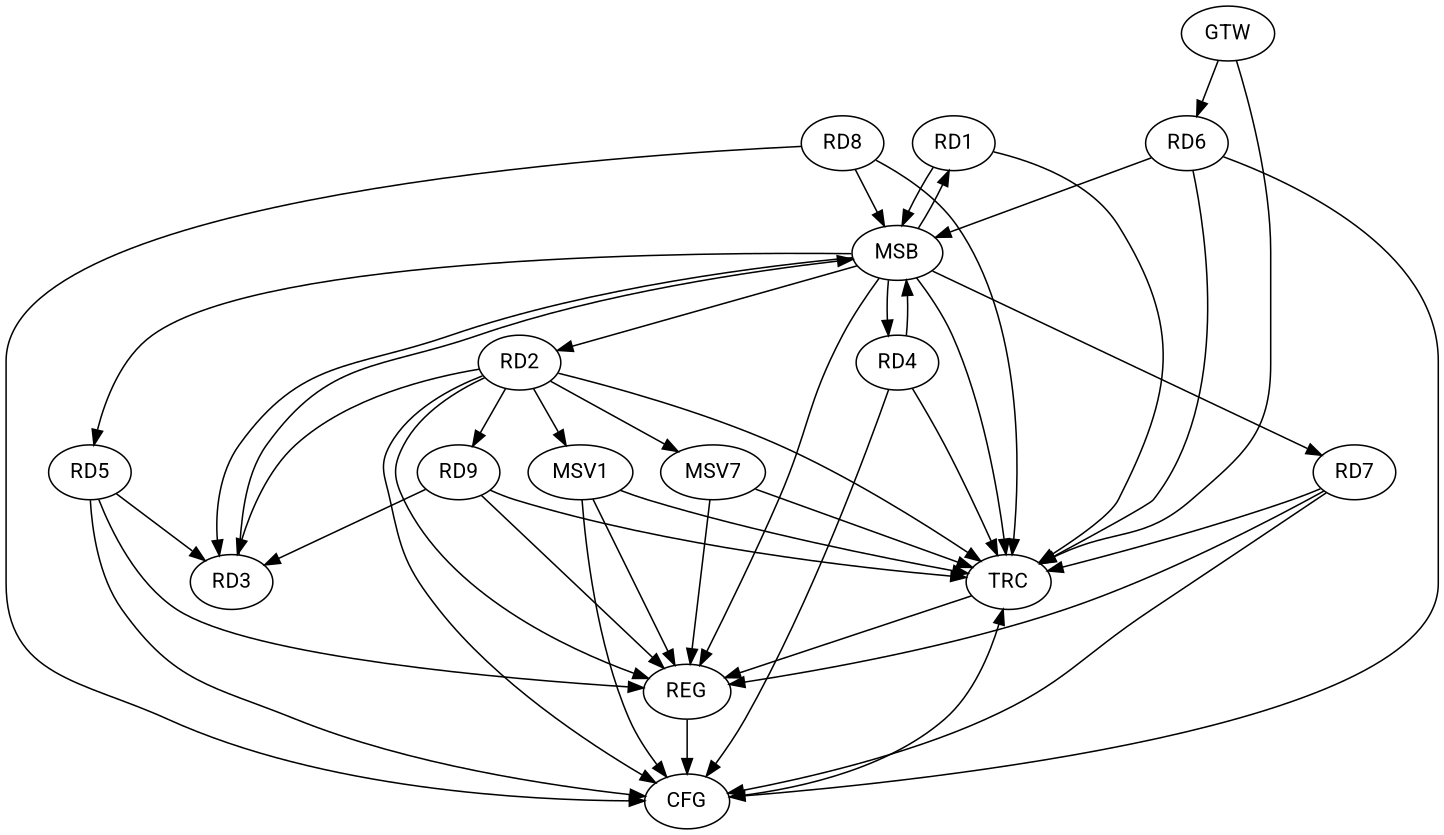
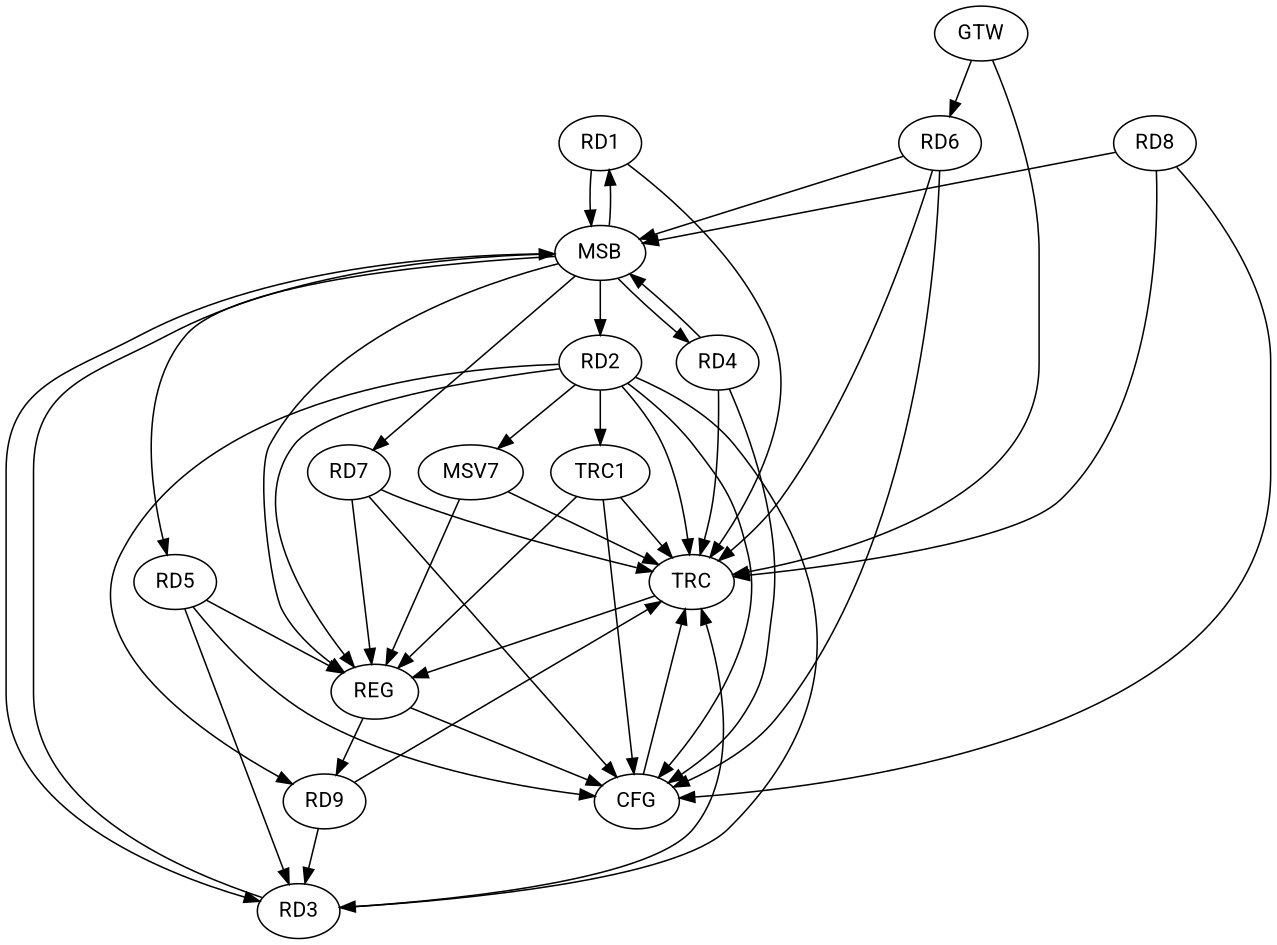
edge "MSB" -> "TRC": now "RD3" -> "TRC"
node "MSV1": label "MSV1" -> "TRC1"
edge "RD9" -> "REG": reversed
